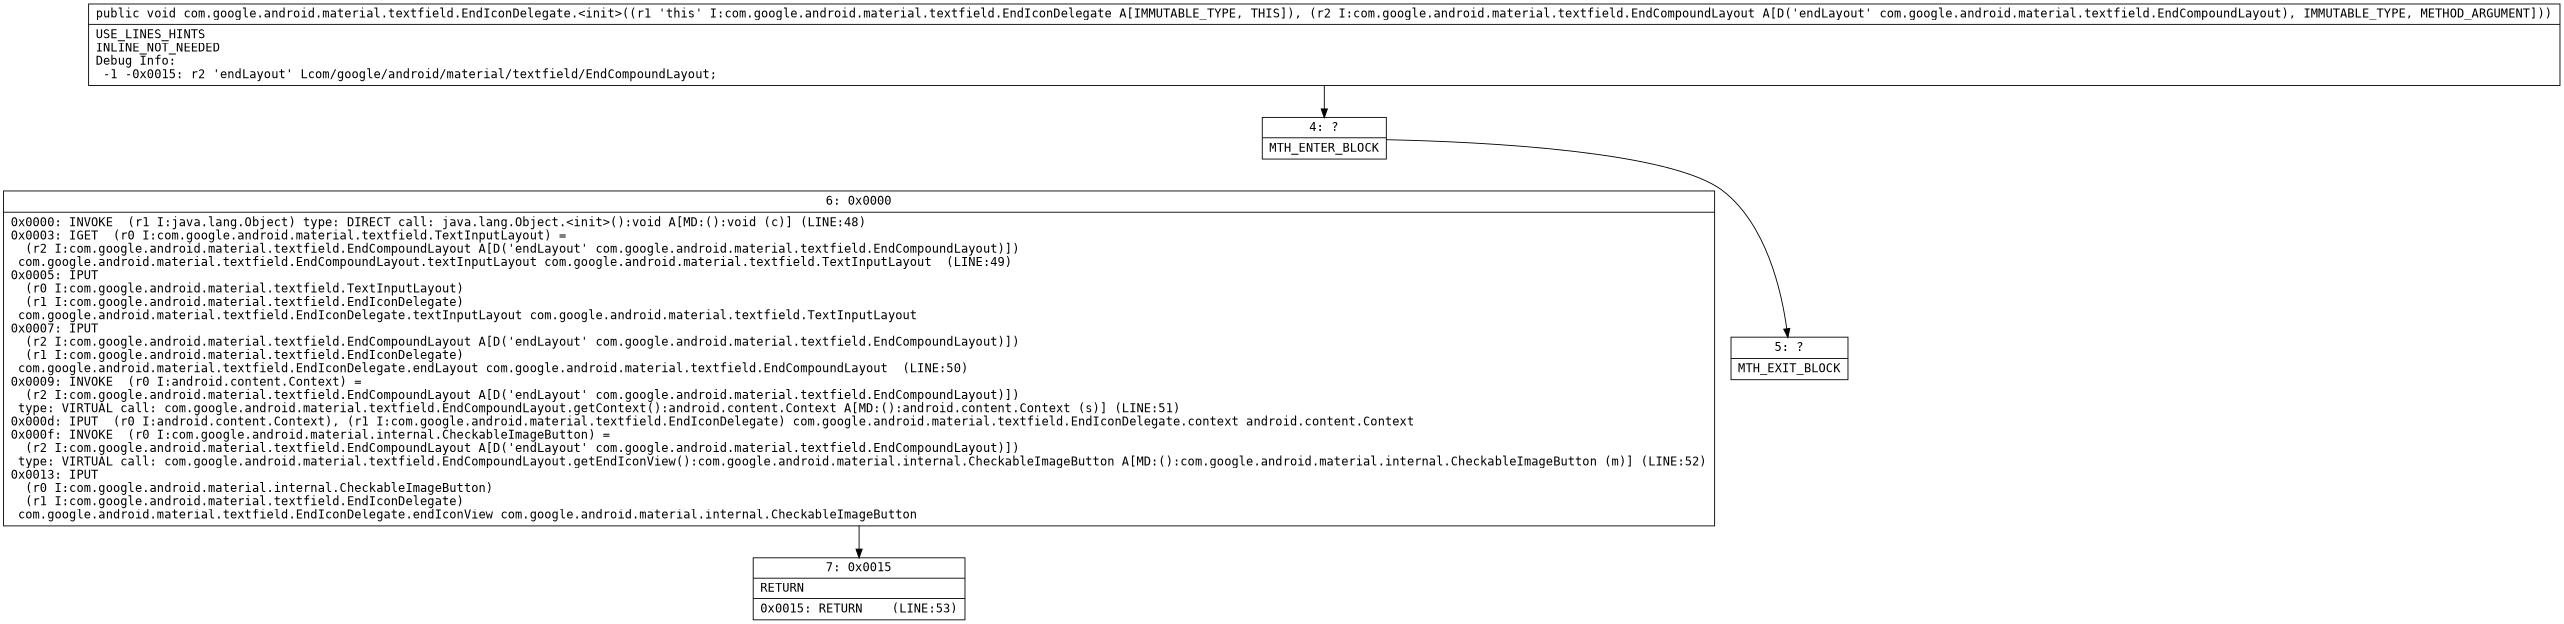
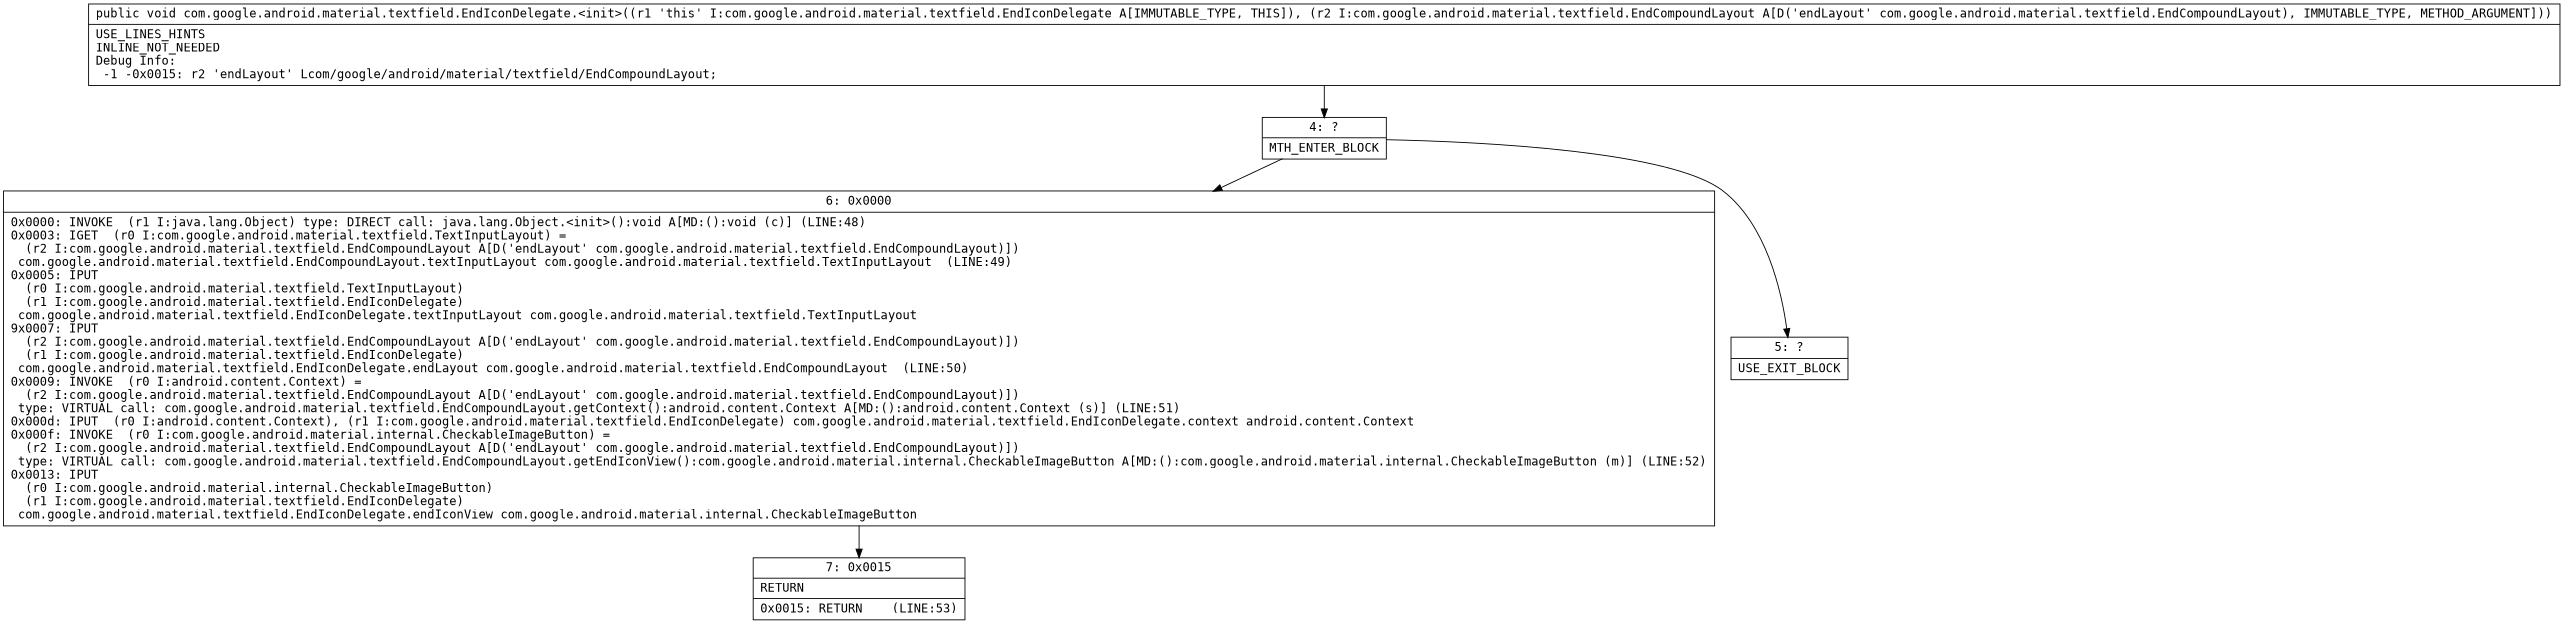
edge "4: ?" -> "6: 0x0000": added
node "6: 0x0000": text "0x0007: IPUT" -> "9x0007: IPUT"
node "5: ?": text "MTH_EXIT_BLOCK" -> "USE_EXIT_BLOCK"
